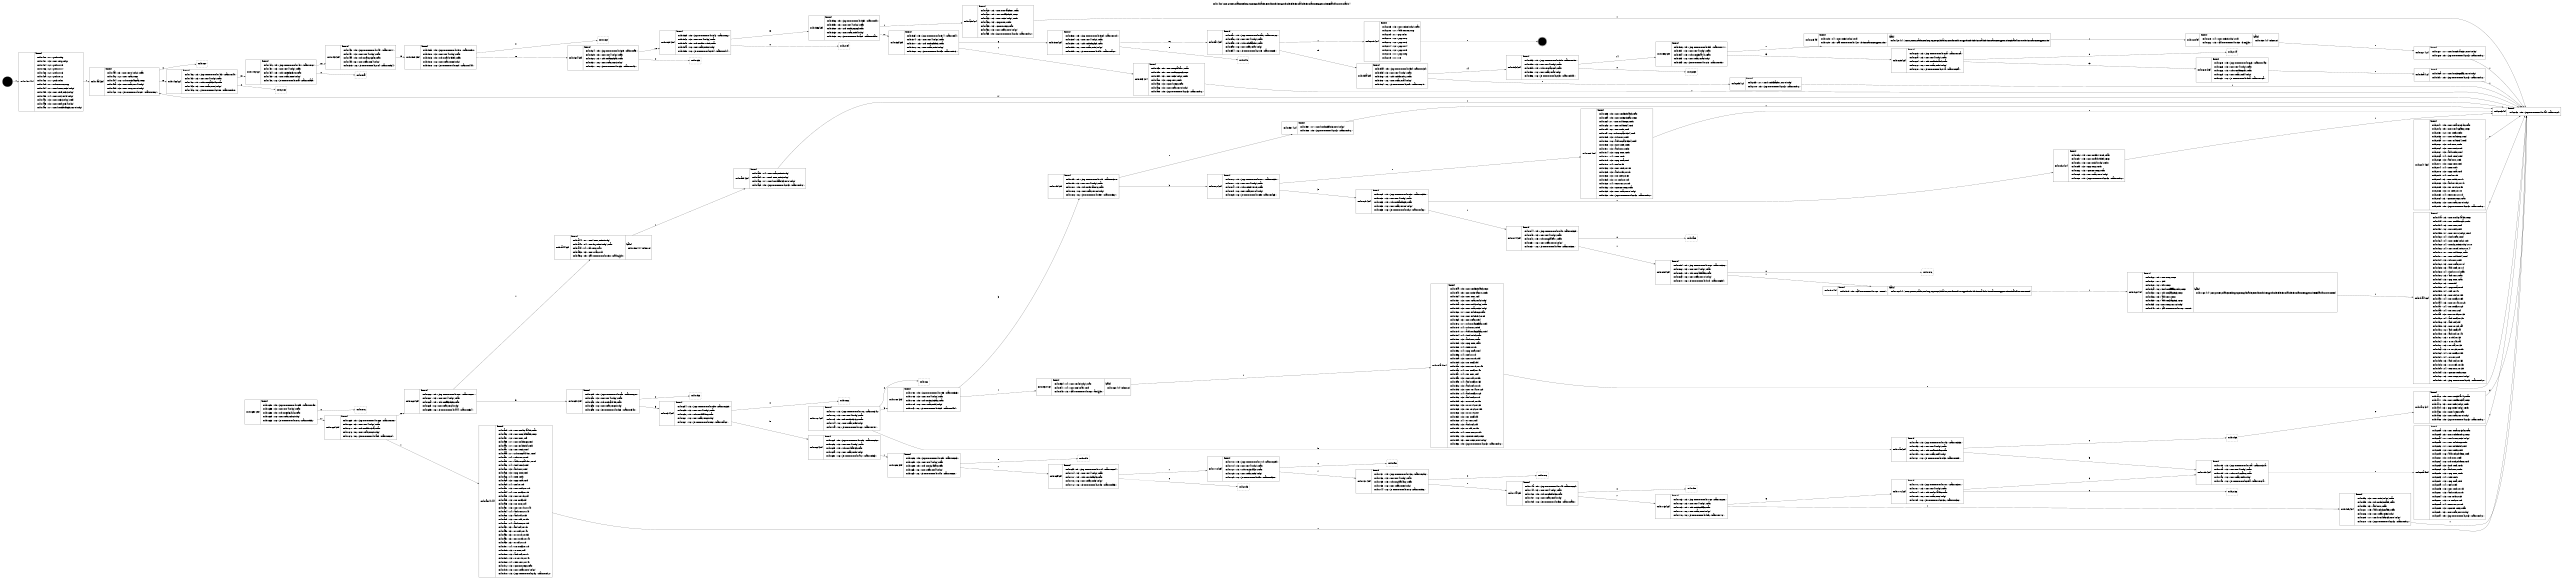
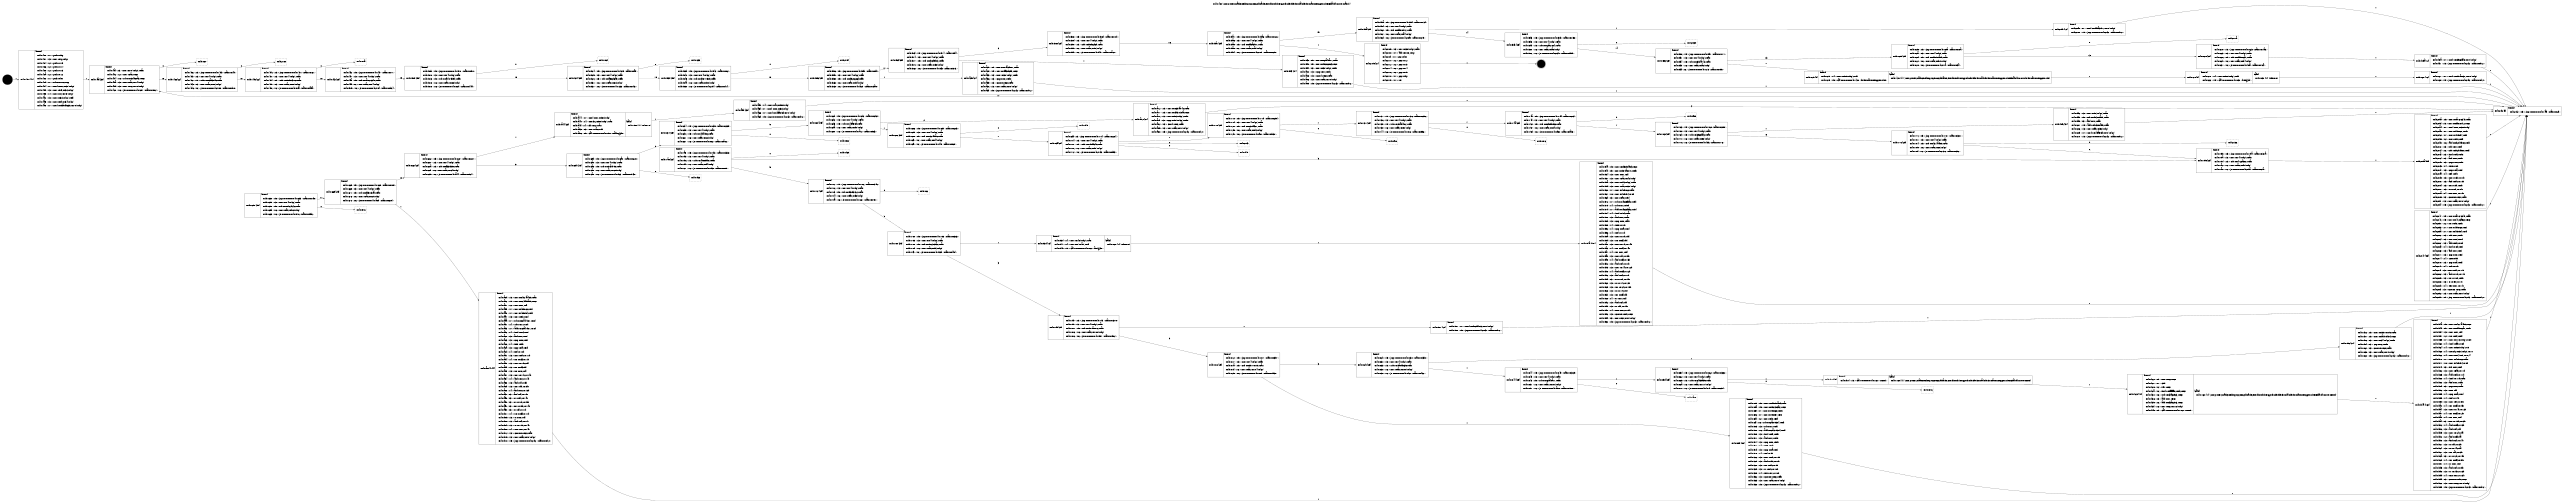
edge "0x401588 [25]" -> "0x401f40": now "0x4016ff [25]" -> "0x401f40"
edge "0x401d69" -> "0x401a72 [27]": now "0x4016cd [25]" -> "0x401a72 [27]"
edge "0x4017c7 [25]" -> "0x4017ae [25]": reversed
